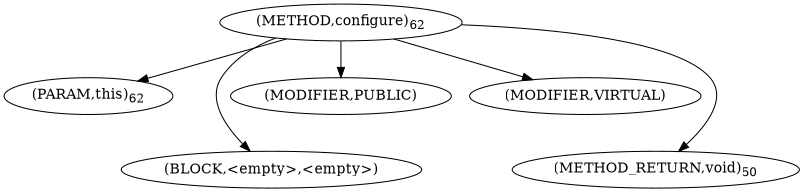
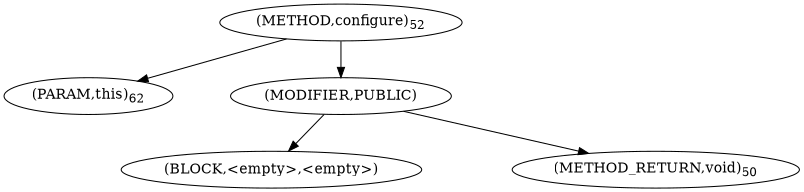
node "(METHOD,configure)": text "62" -> "52"
edge "(METHOD,configure)" -> "(METHOD_RETURN,void)": now "(MODIFIER,PUBLIC)" -> "(METHOD_RETURN,void)"
edge "(METHOD,configure)" -> "(BLOCK,<empty>,<empty>)": now "(MODIFIER,PUBLIC)" -> "(BLOCK,<empty>,<empty>)"
node "(MODIFIER,VIRTUAL)": removed
